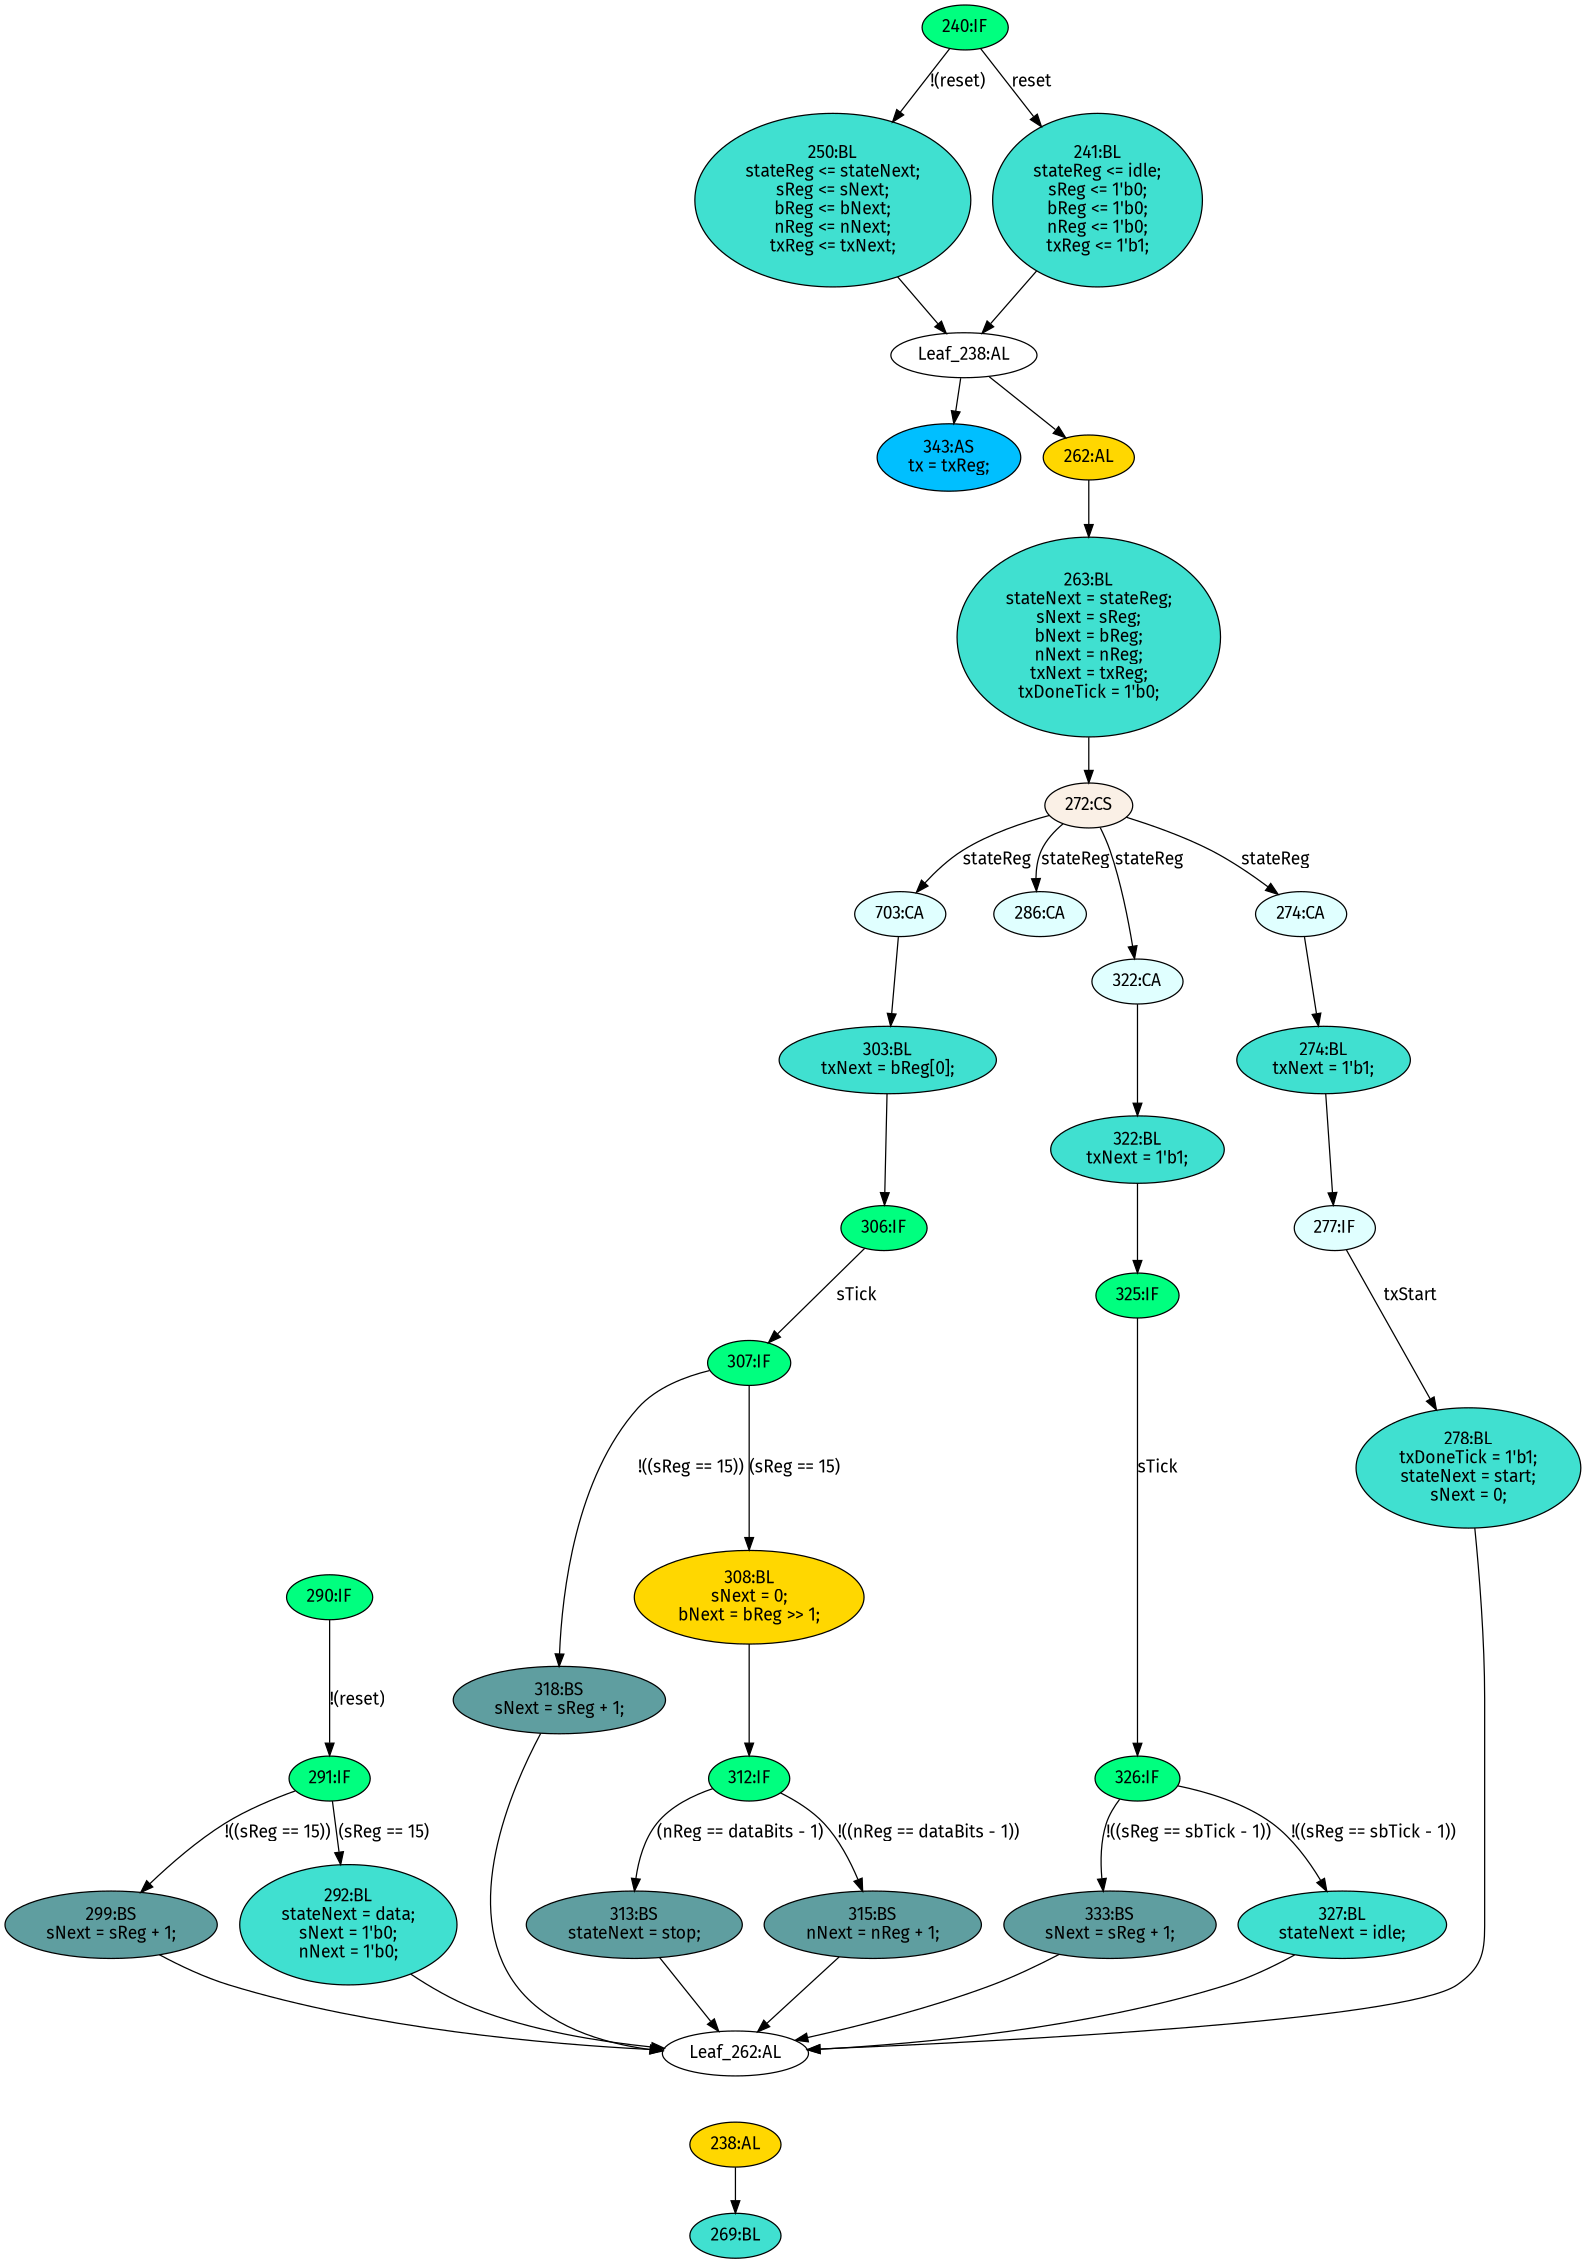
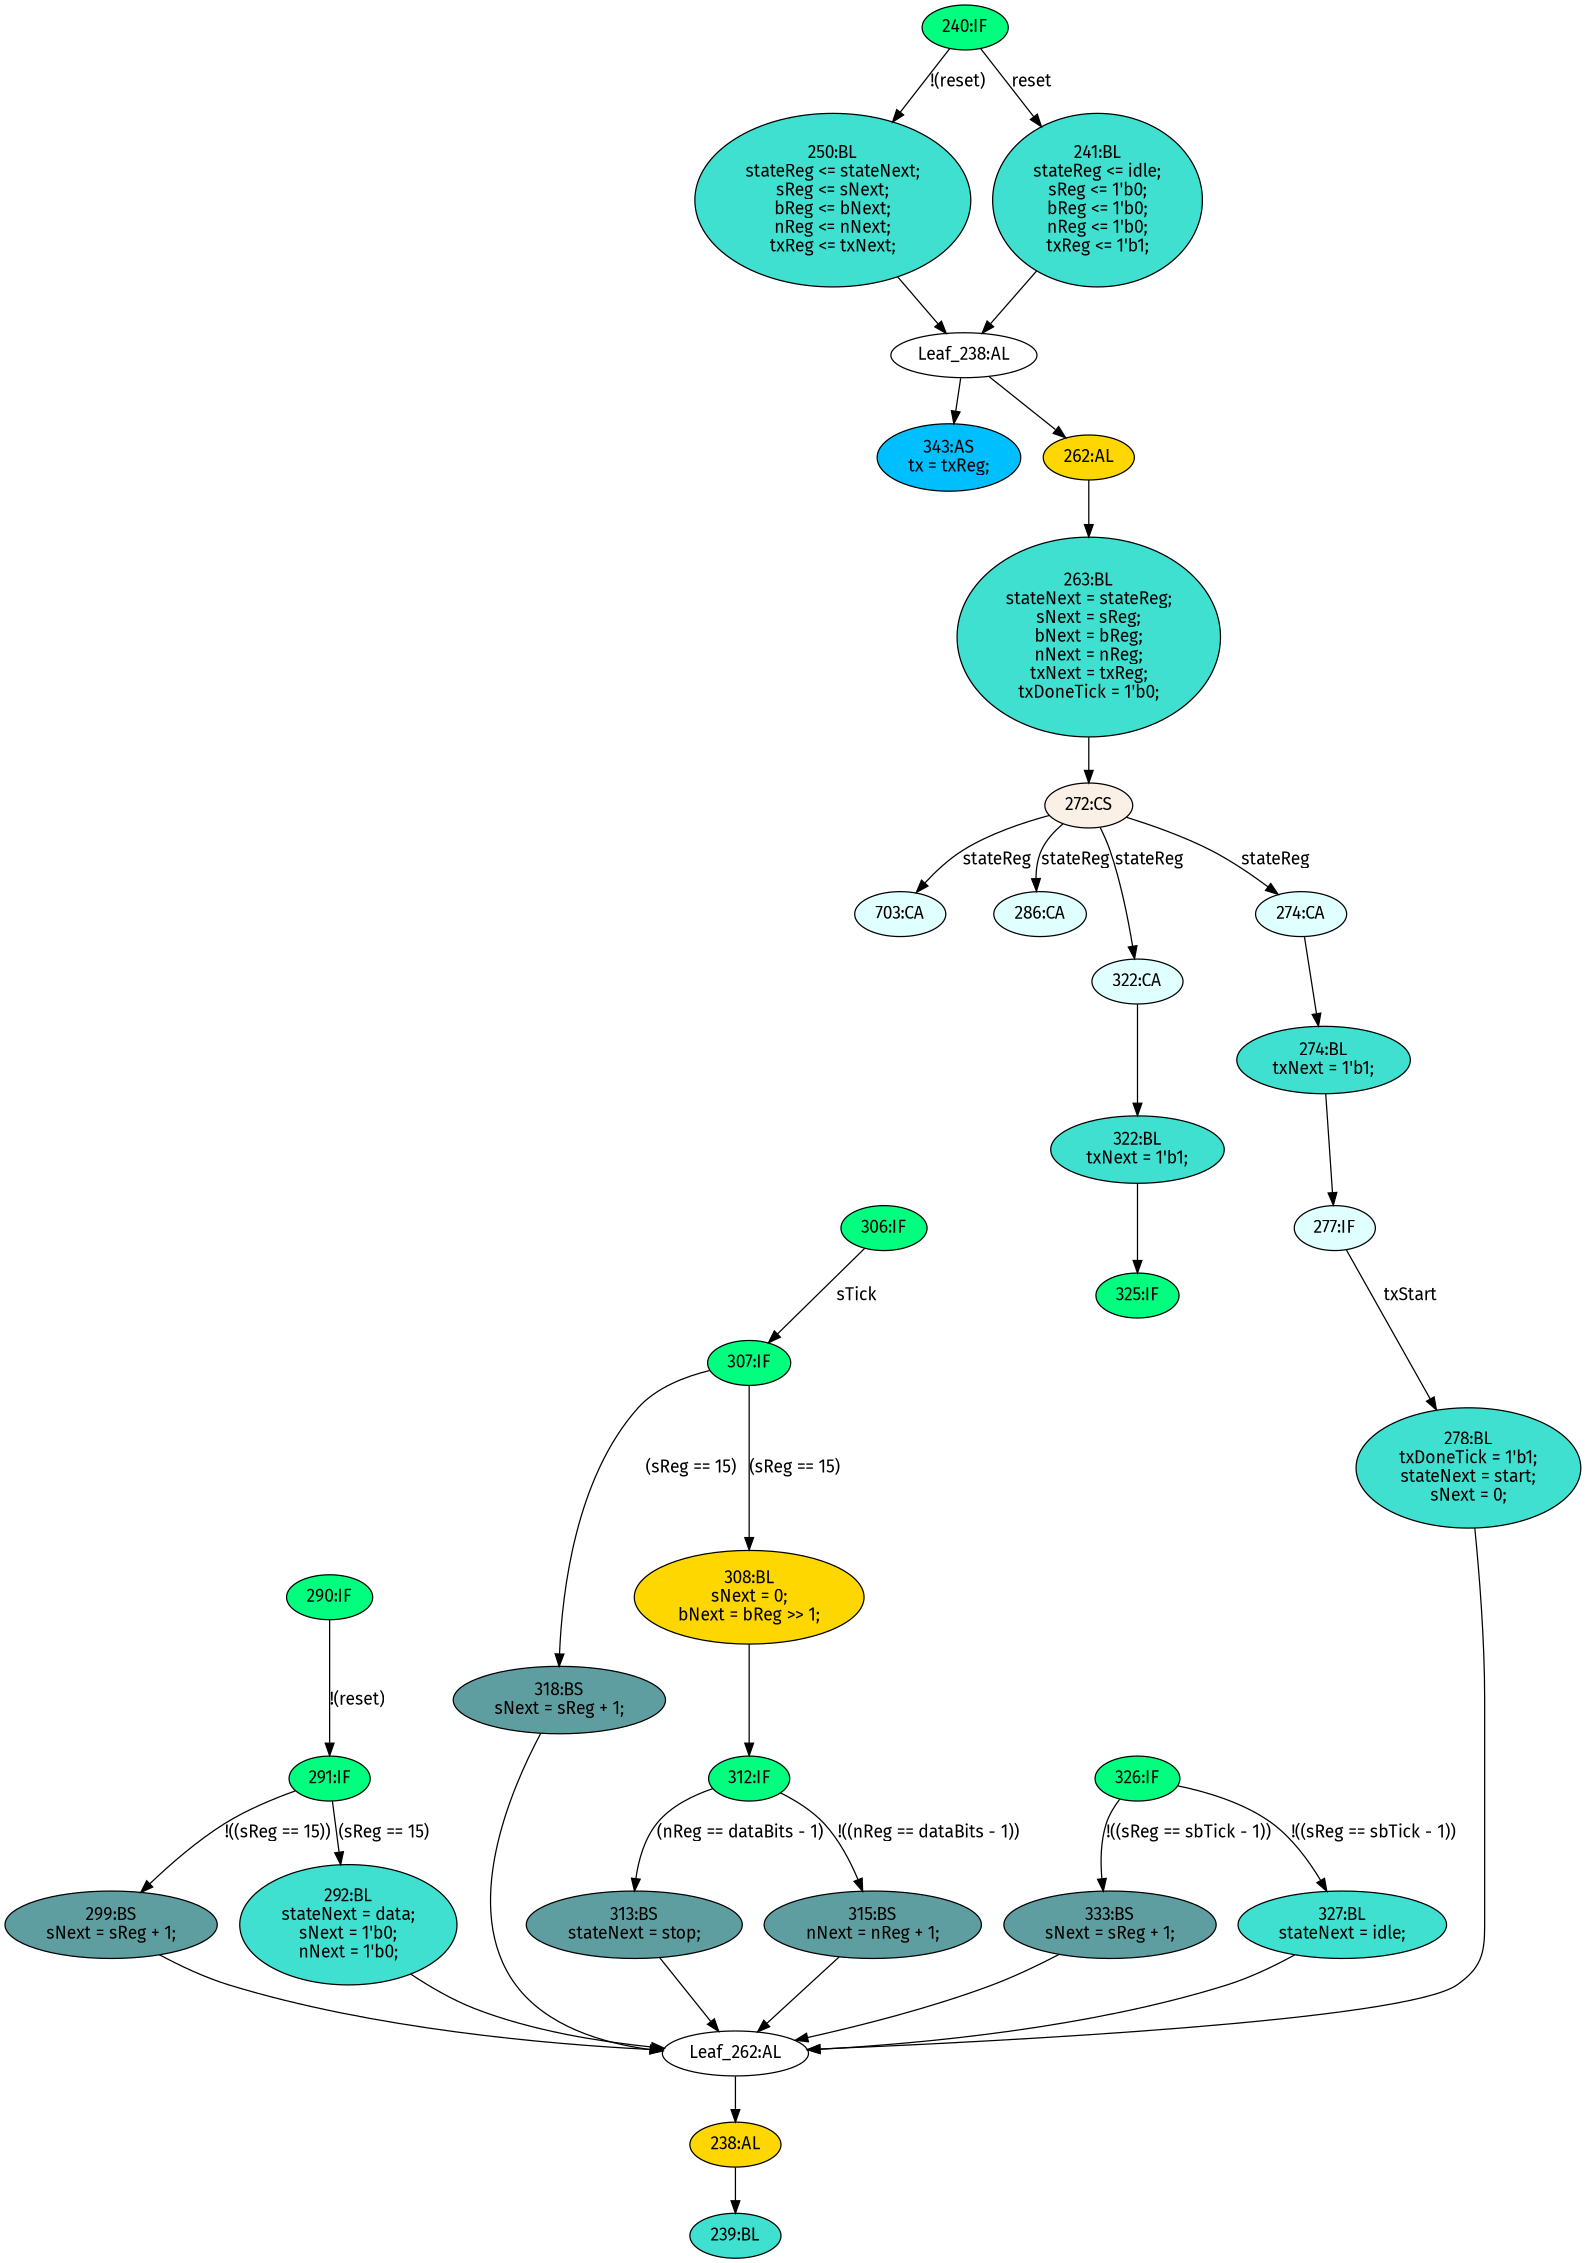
node "303:BL txNext = bReg[0];": removed
edge "307:IF" -> "318:BS sNext = sReg + 1;": label "!((sReg == 15))" -> "(sReg == 15)"
edge "325:IF" -> "326:IF": removed, label "sTick"
edge "Leaf_262:AL" -> "238:AL": added
node "269:BL": label "269:BL" -> "239:BL"
